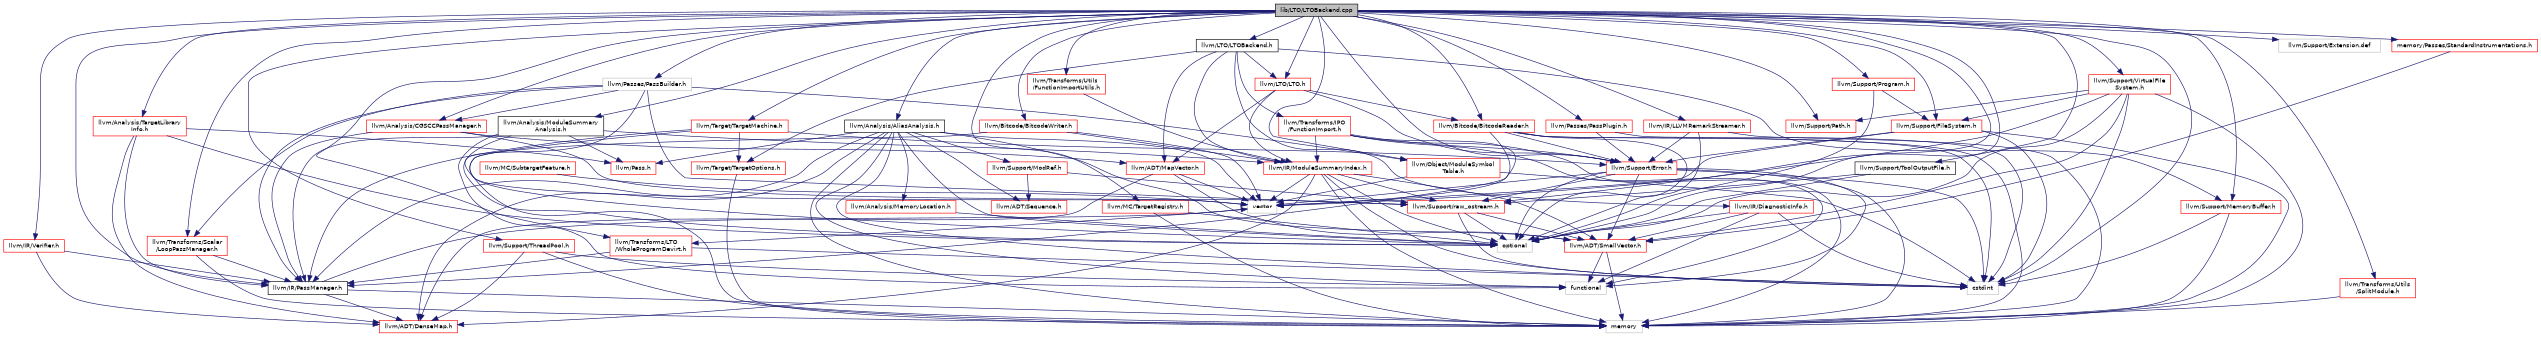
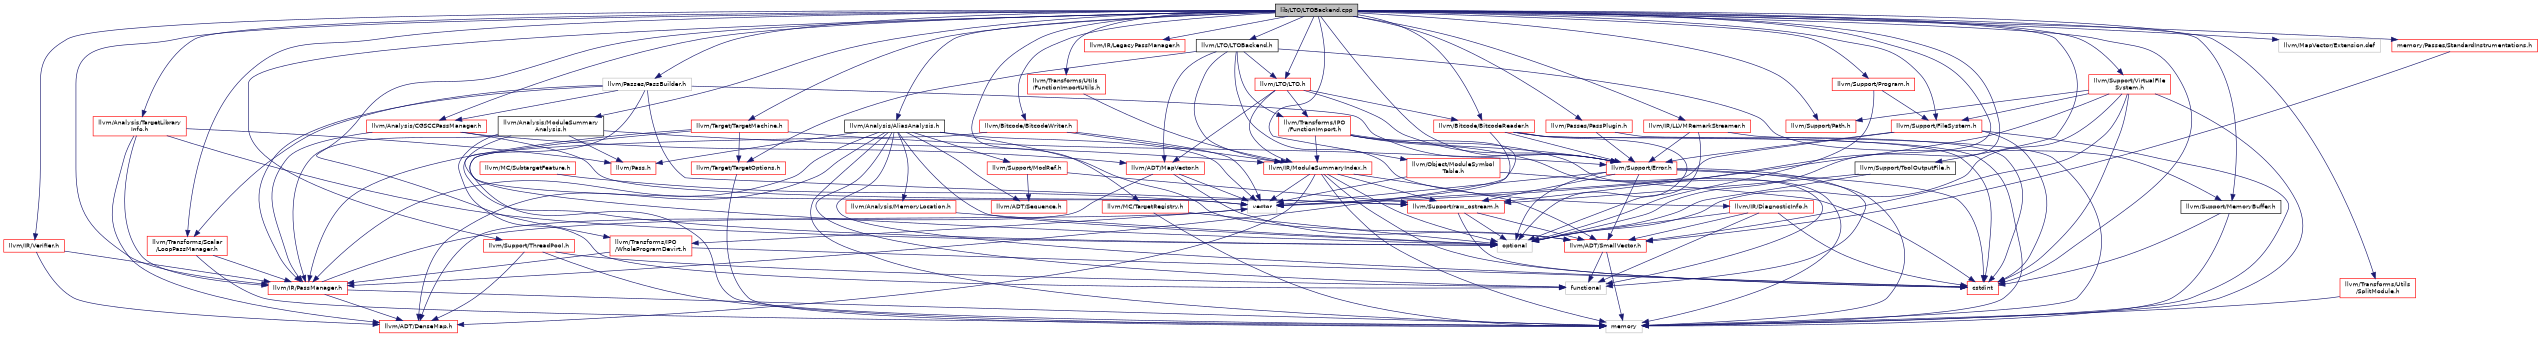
node "llvm/IR/LegacyPassManager.h": added
node "llvm/Support/Extension.def": label "llvm/Support/Extension.def" -> "llvm/MapVector/Extension.def"
edge "llvm/LTO/LTO.h" -> "llvm/Transforms/IPO /FunctionImport.h": added
edge "llvm/Passes/PassBuilder.h" -> "llvm/Object/ModuleSymbol Table.h": now "llvm/Passes/PassBuilder.h" -> "llvm/Support/Error.h"
node "llvm/Support/MemoryBuffer.h": color red -> black
node "llvm/Transforms/LTO /WholeProgramDevirt.h": label "llvm/Transforms/LTO /WholeProgramDevirt.h" -> "llvm/Transforms/IPO /WholeProgramDevirt.h"
node "llvm/IR/PassManager.h": color black -> red
node "cstdint": color grey75 -> red
